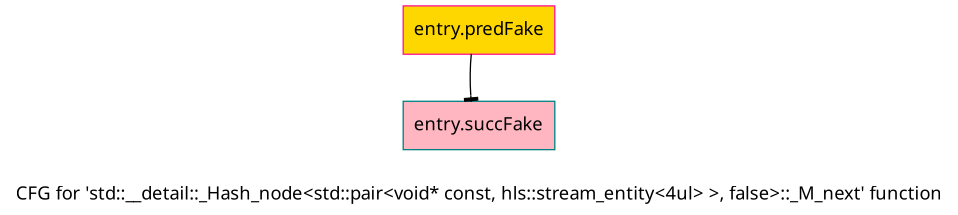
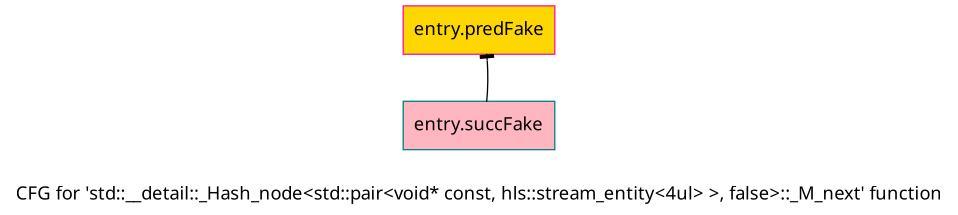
edge "entry.predFake" -> "entry.succFake": reversed
